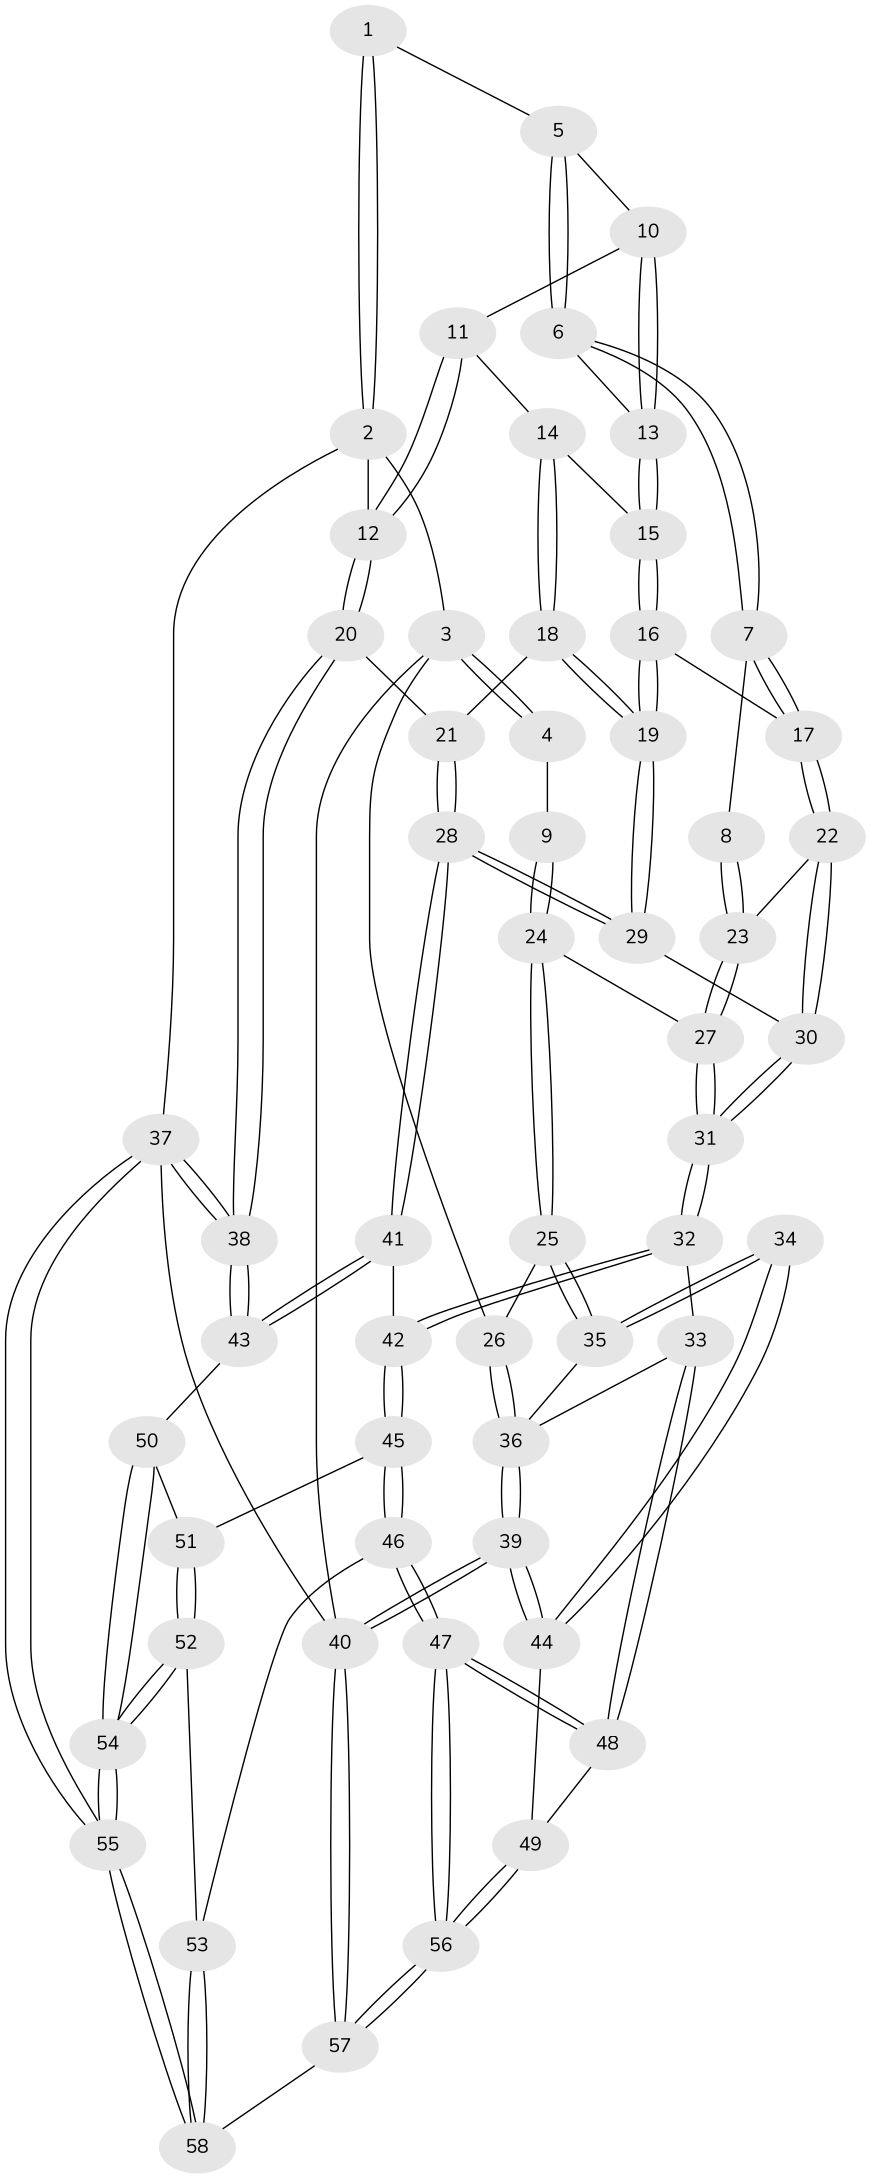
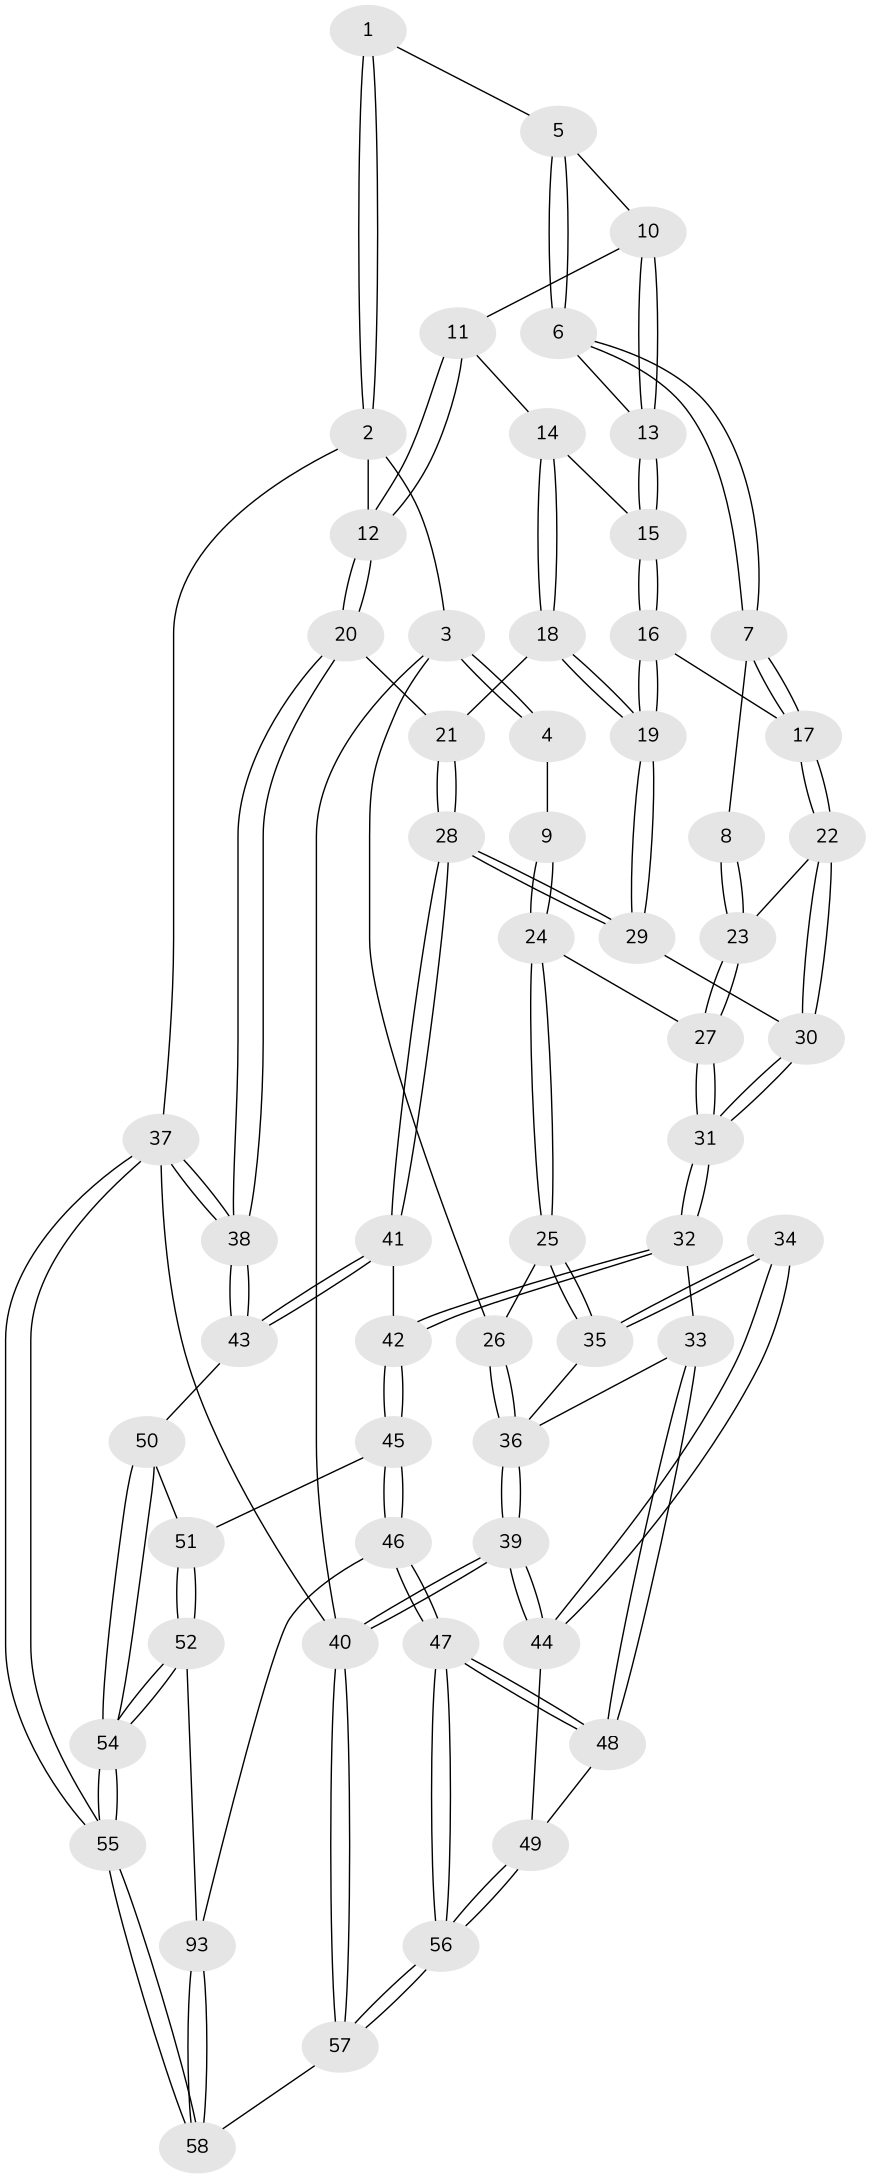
node "53": label "53" -> "93"
